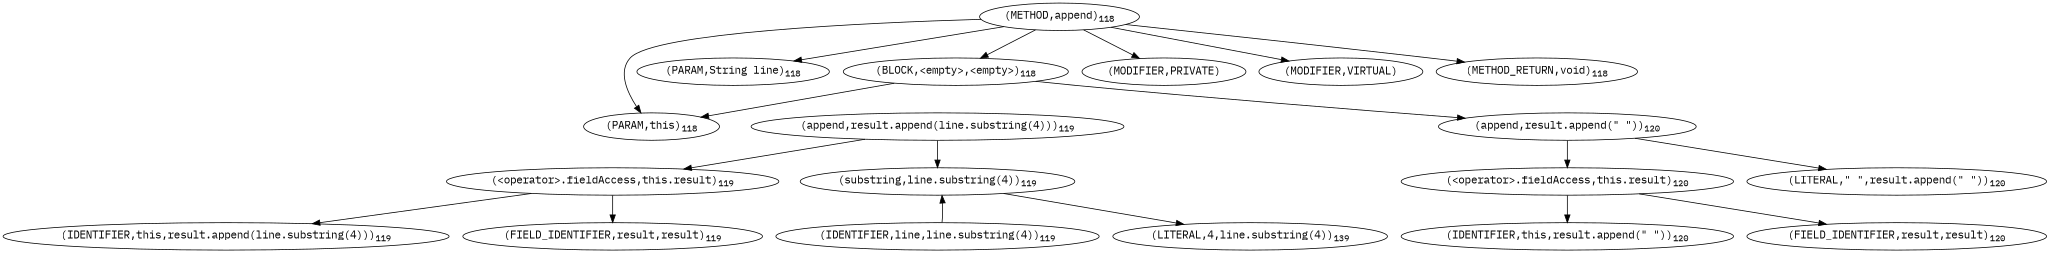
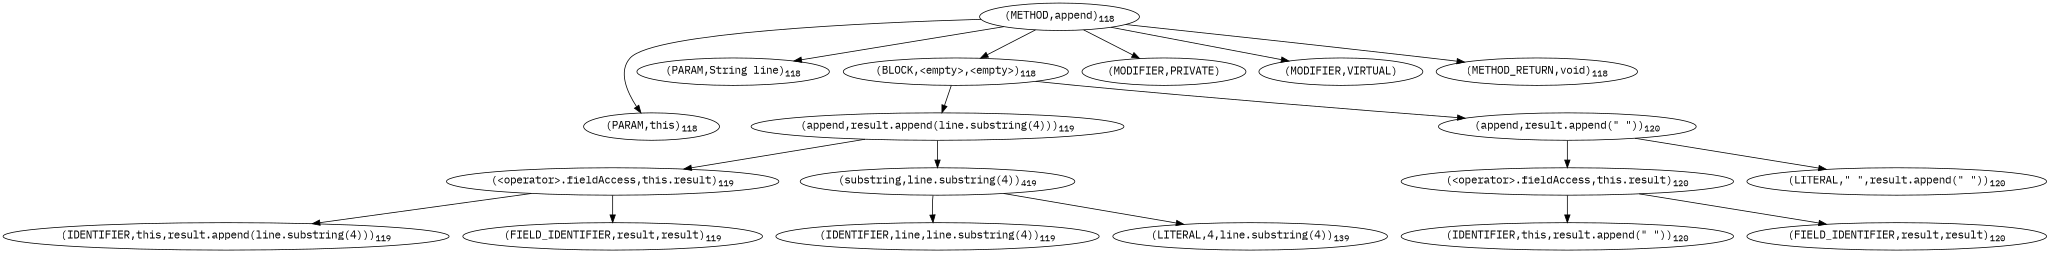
edge "(BLOCK,<empty>,<empty>)" -> "(PARAM,this)": now "(BLOCK,<empty>,<empty>)" -> "(append,result.append(line.substring(4)))"
node "(substring,line.substring(4))": text "119" -> "419"
edge "(IDENTIFIER,line,line.substring(4))" -> "(substring,line.substring(4))": reversed
